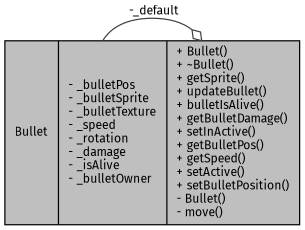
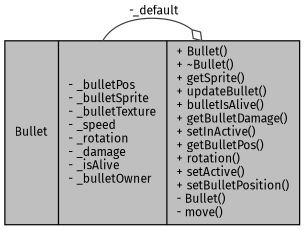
node "Bullet": text "+ getSpeed()" -> "+ rotation()"
